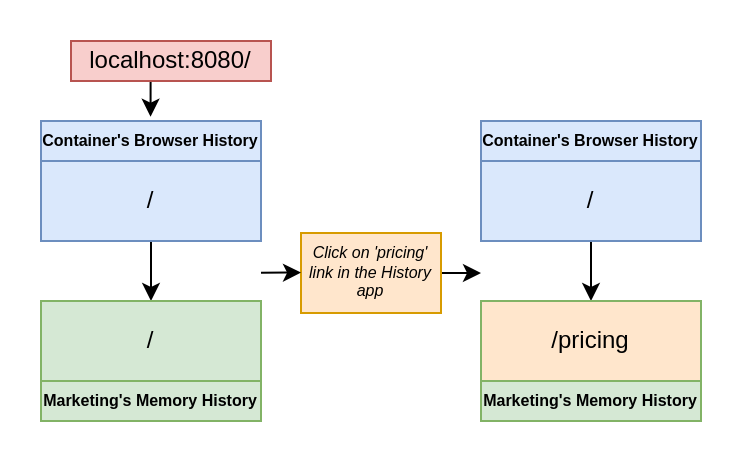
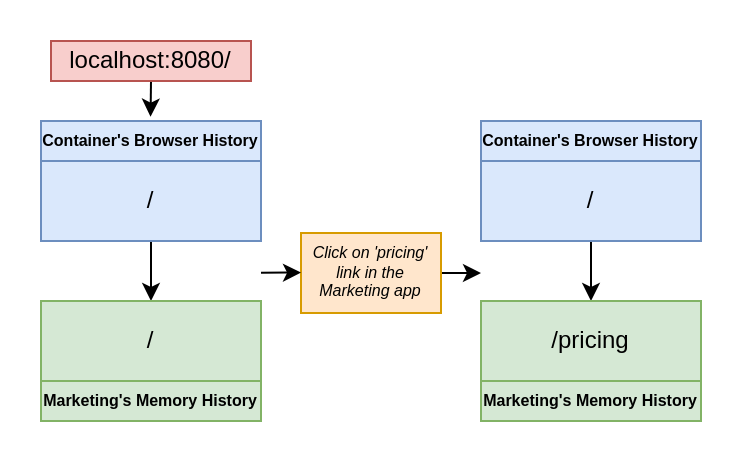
node "localhost:8080/": moved (171, 61) -> (151, 61)
node "Click on 'pricing' link in the History app": label "Click on 'pricing' link in the History app" -> "Click on 'pricing' link in the Marketing app"
node "/pricing": fillcolor #ffe6cc -> #d5e8d4
